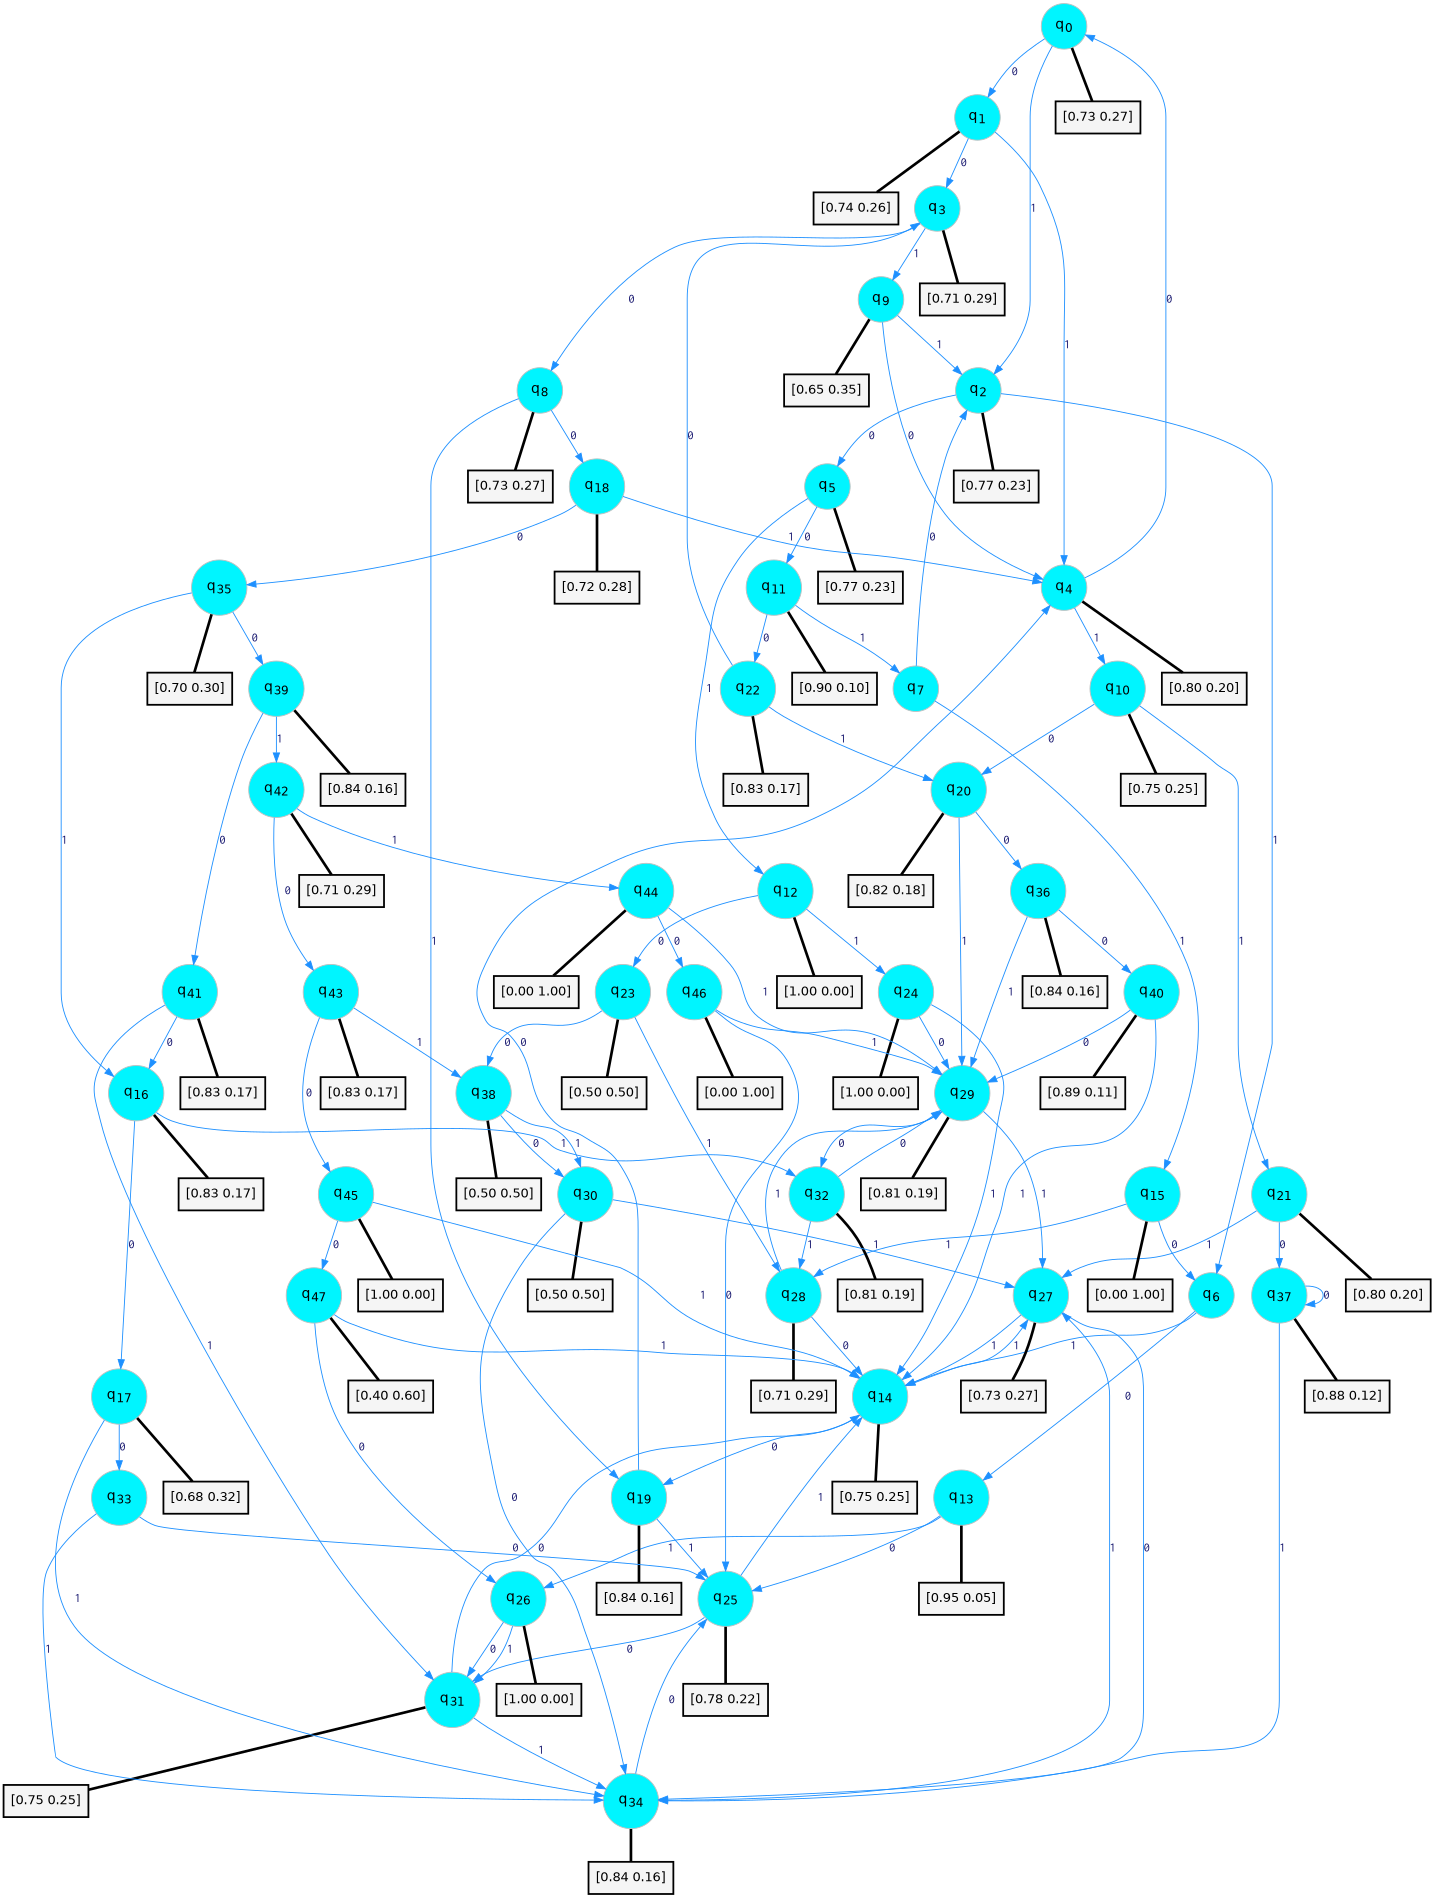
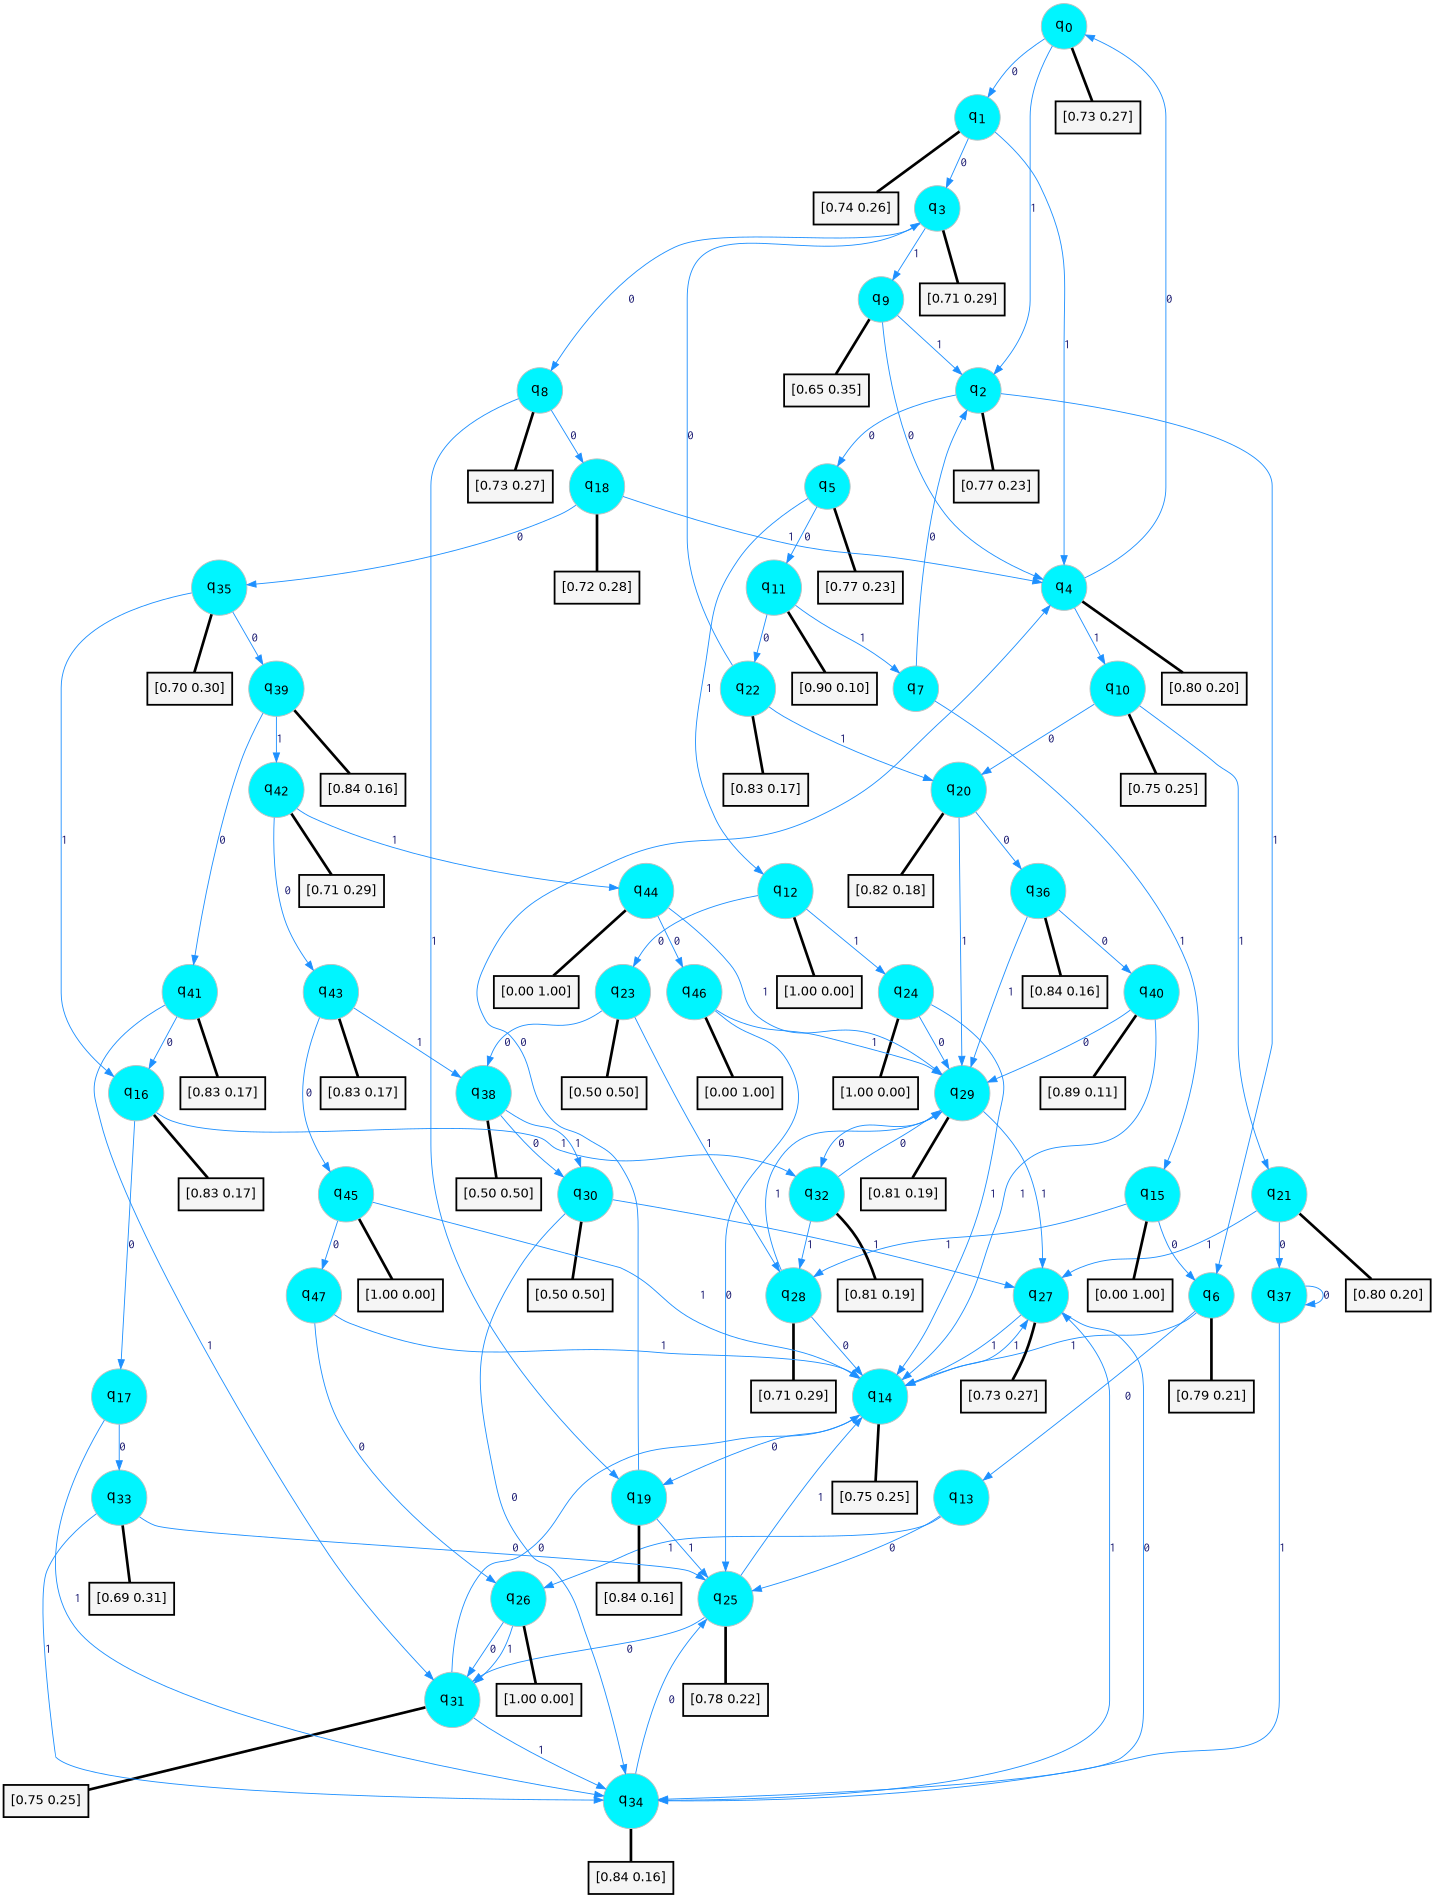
node "[0.40 0.60]": removed
node "[0.79 0.21]": added
node "[0.88 0.12]": removed
node "[0.68 0.32]": removed
node "[0.69 0.31]": added
node "[0.95 0.05]": removed
